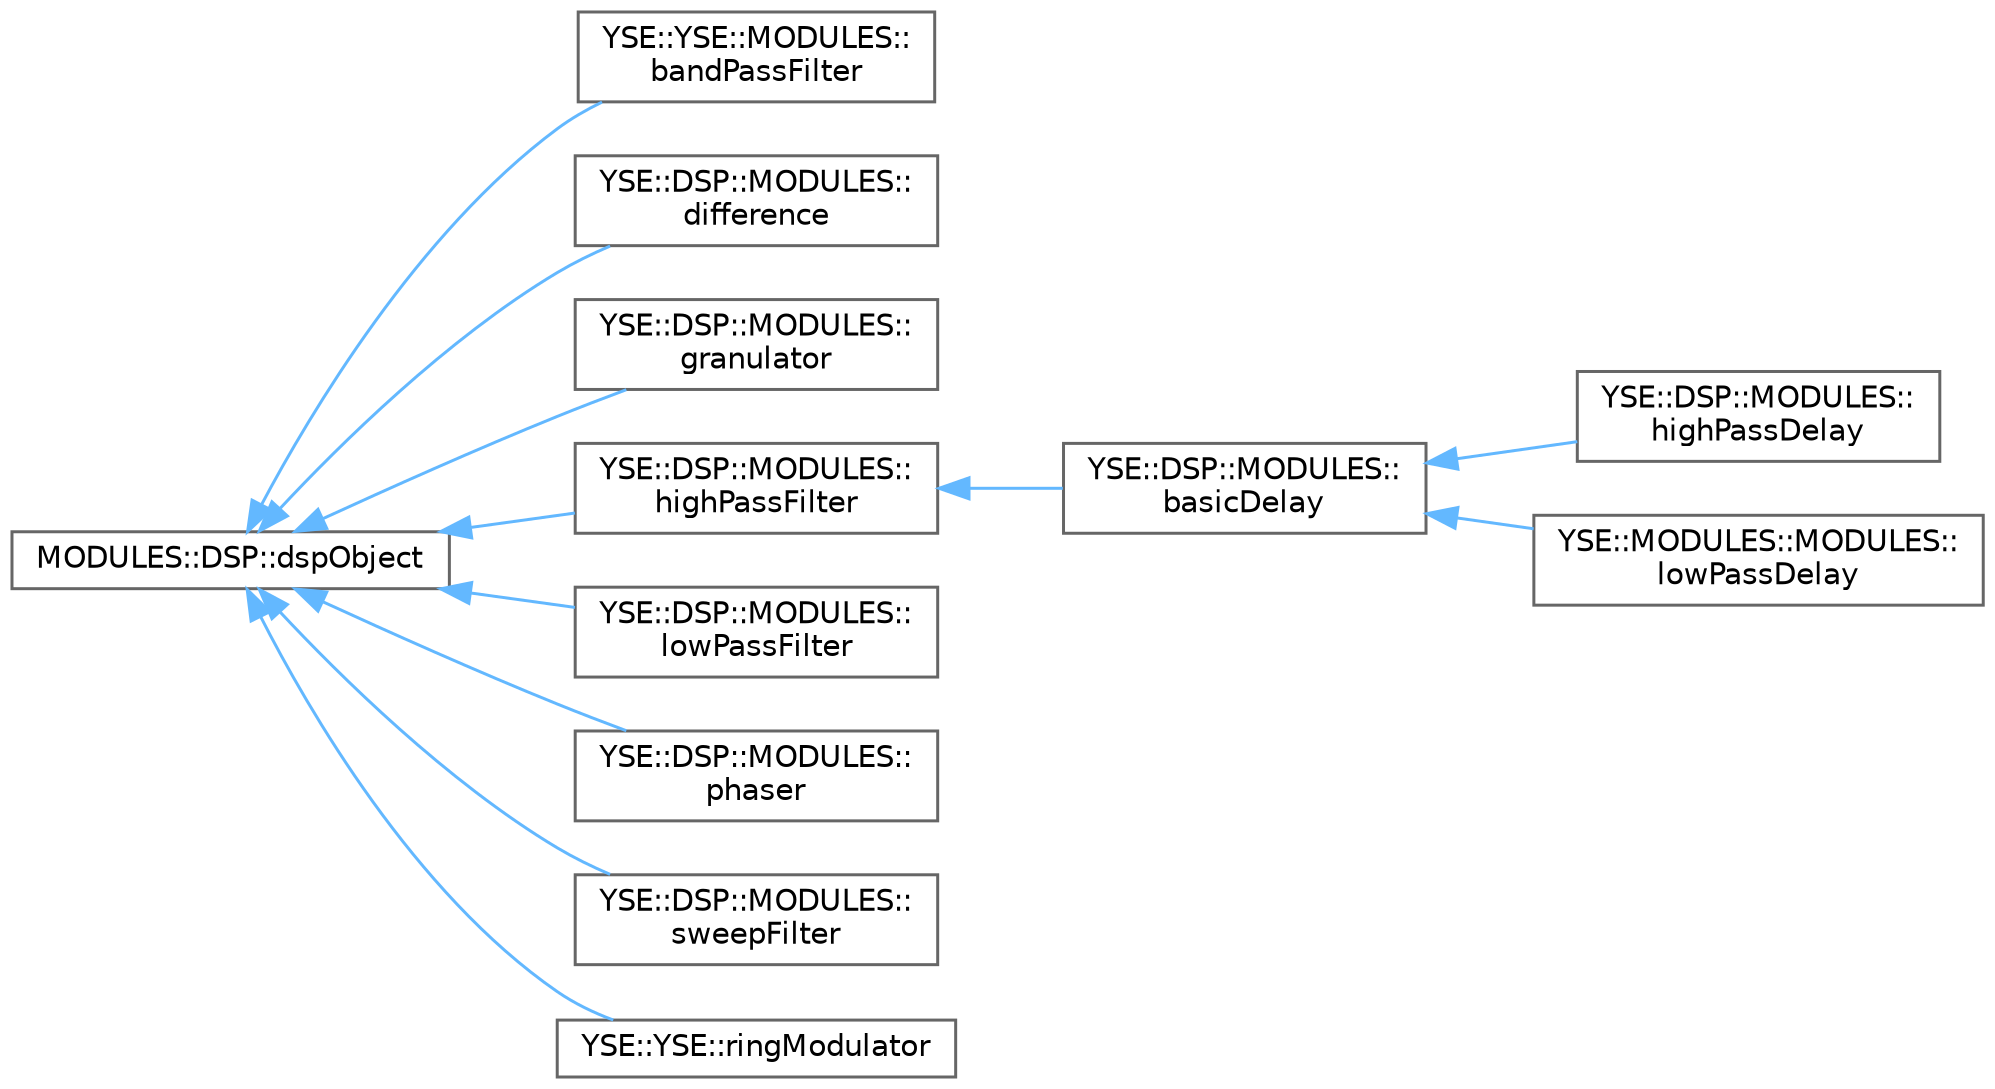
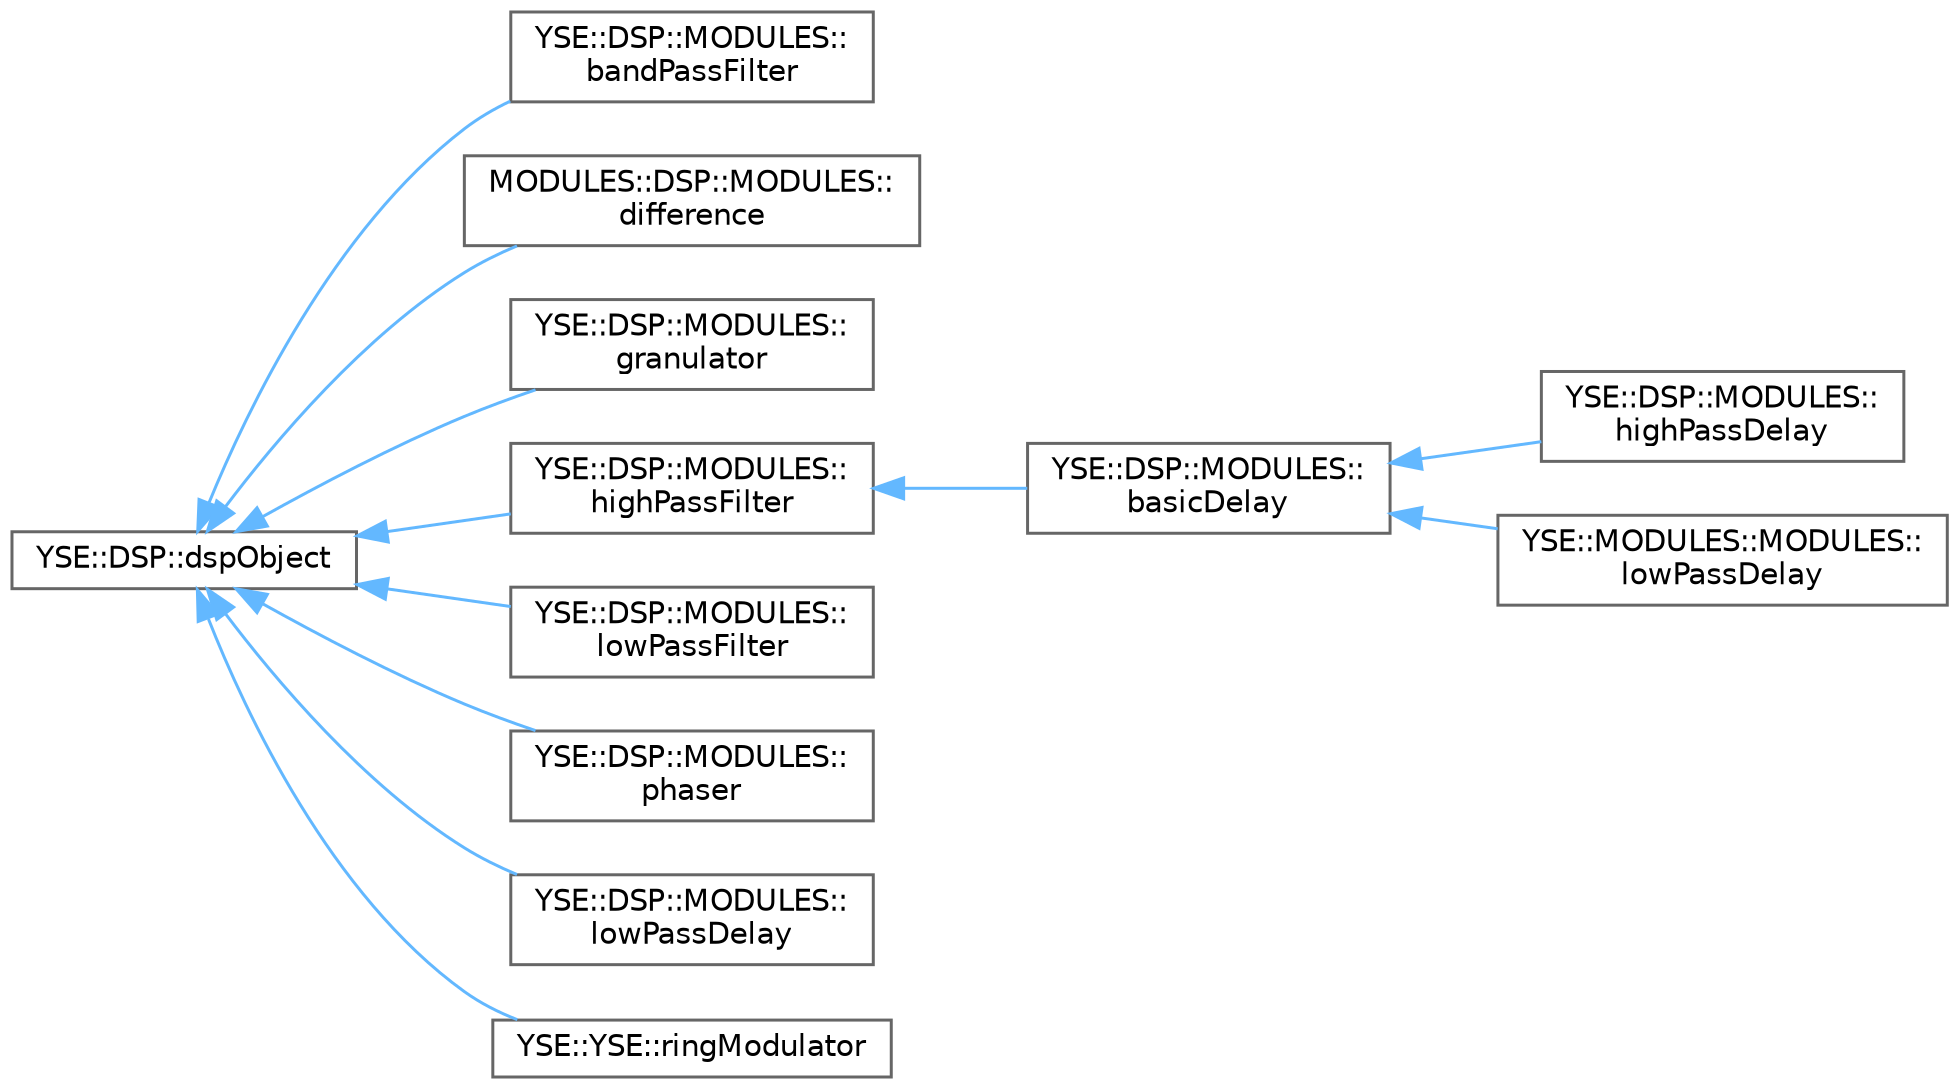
node "YSE::YSE::MODULES:: bandPassFilter": label "YSE::YSE::MODULES:: bandPassFilter" -> "YSE::DSP::MODULES:: bandPassFilter"
node "YSE::DSP::MODULES:: difference": label "YSE::DSP::MODULES:: difference" -> "MODULES::DSP::MODULES:: difference"
node "MODULES::DSP::dspObject": label "MODULES::DSP::dspObject" -> "YSE::DSP::dspObject"
node "YSE::DSP::MODULES:: sweepFilter": label "YSE::DSP::MODULES:: sweepFilter" -> "YSE::DSP::MODULES:: lowPassDelay"
